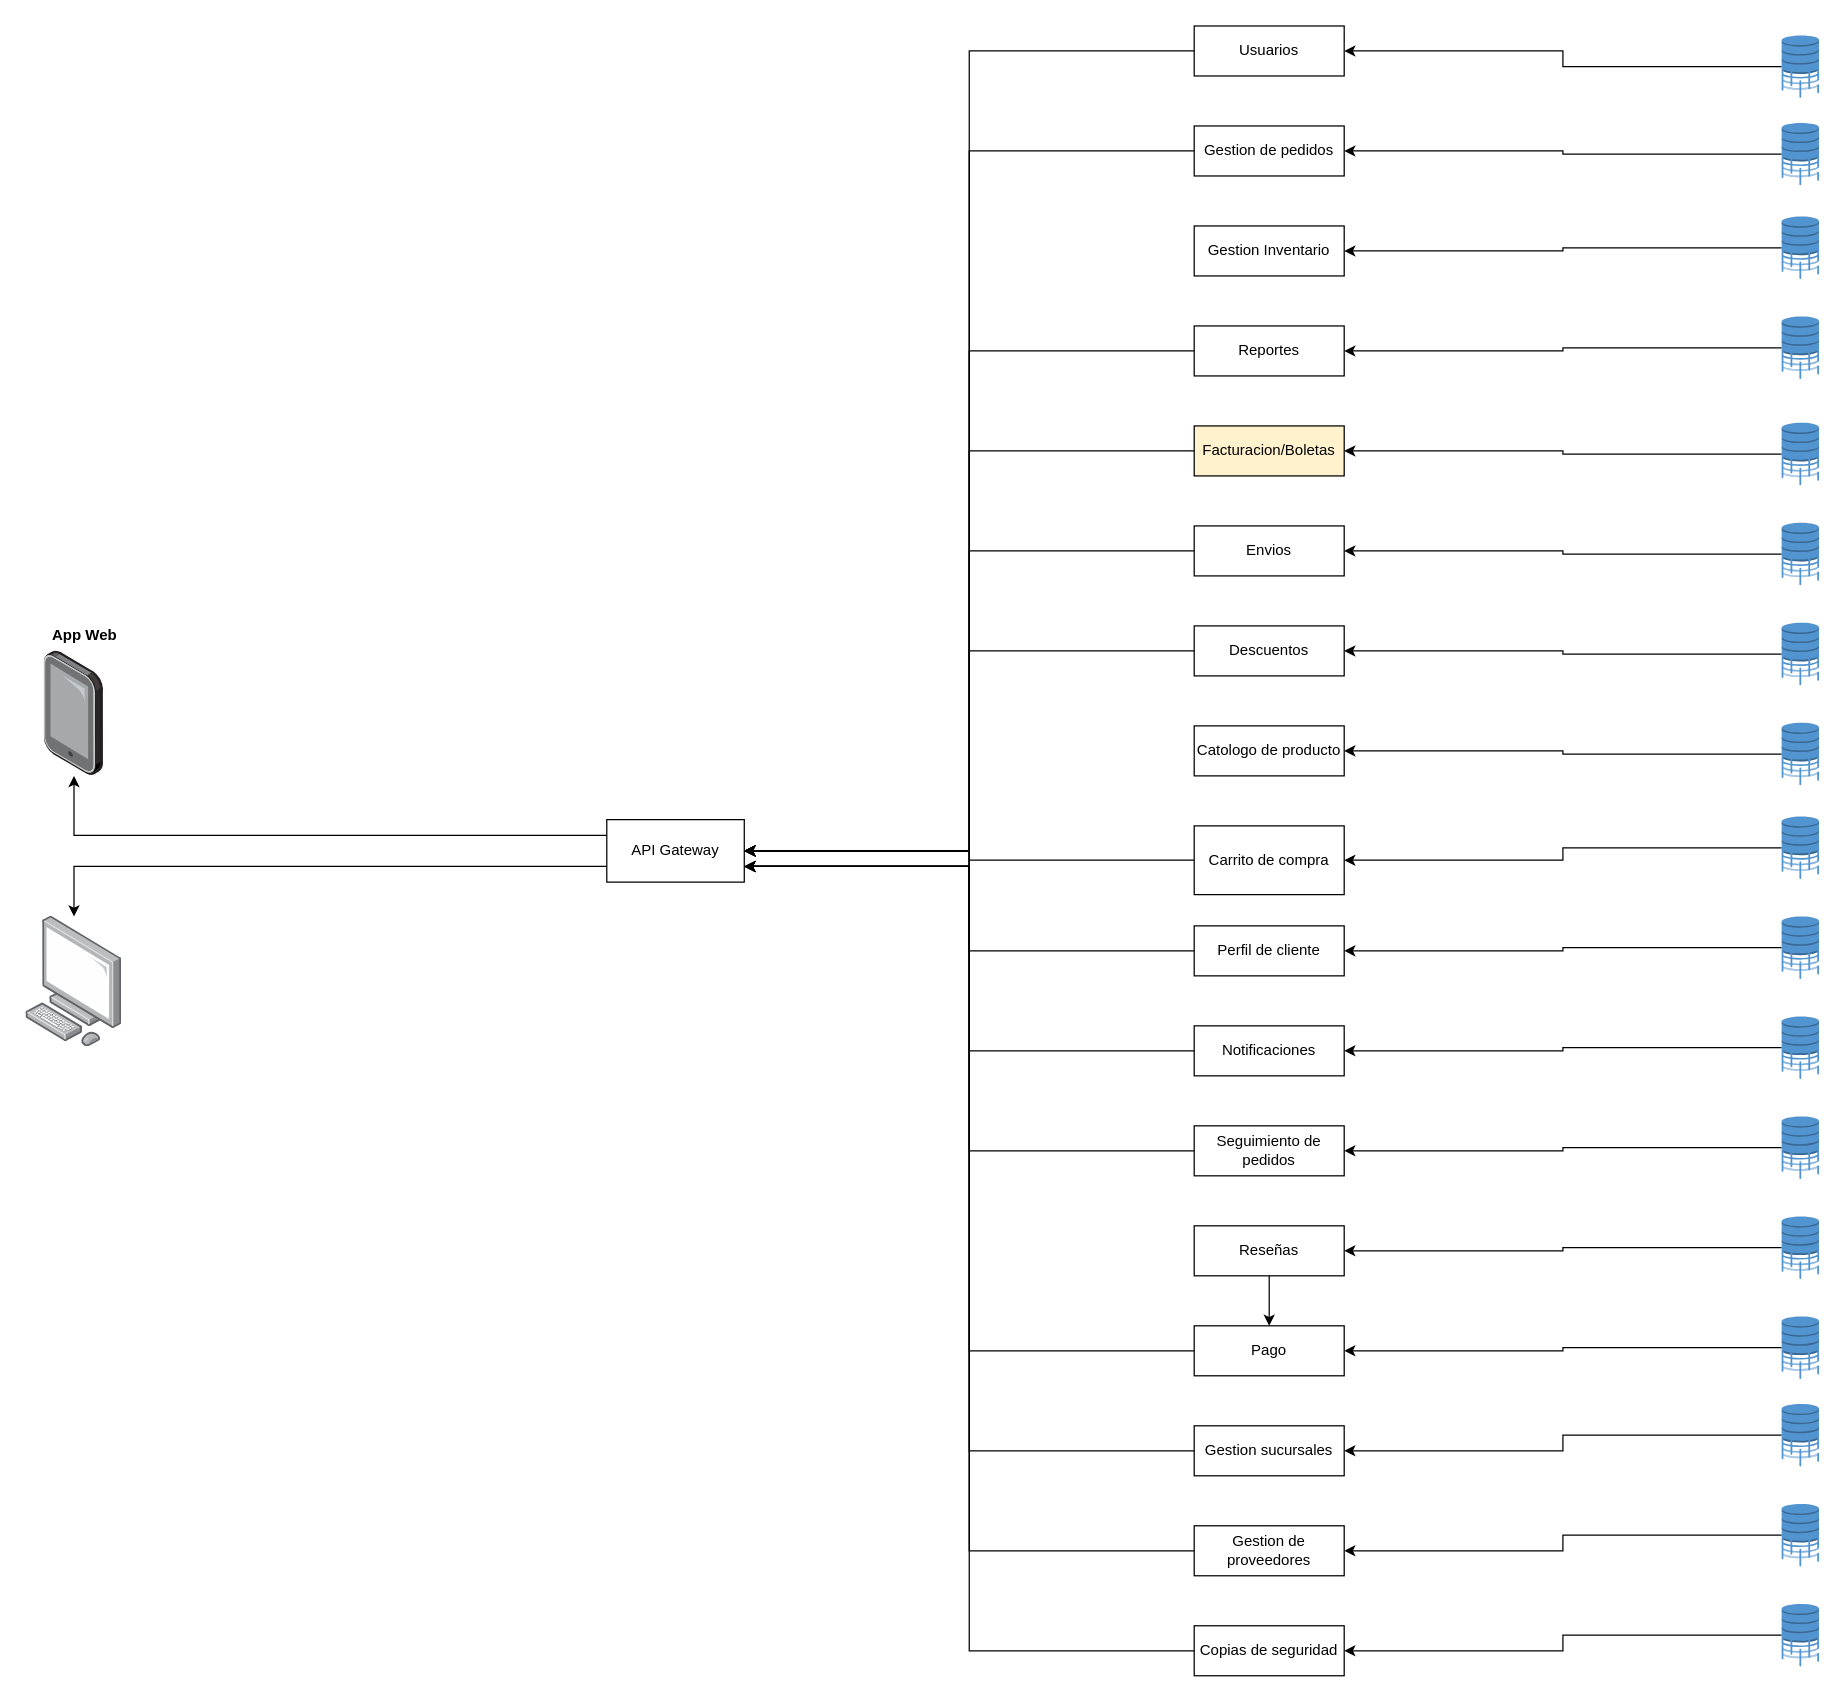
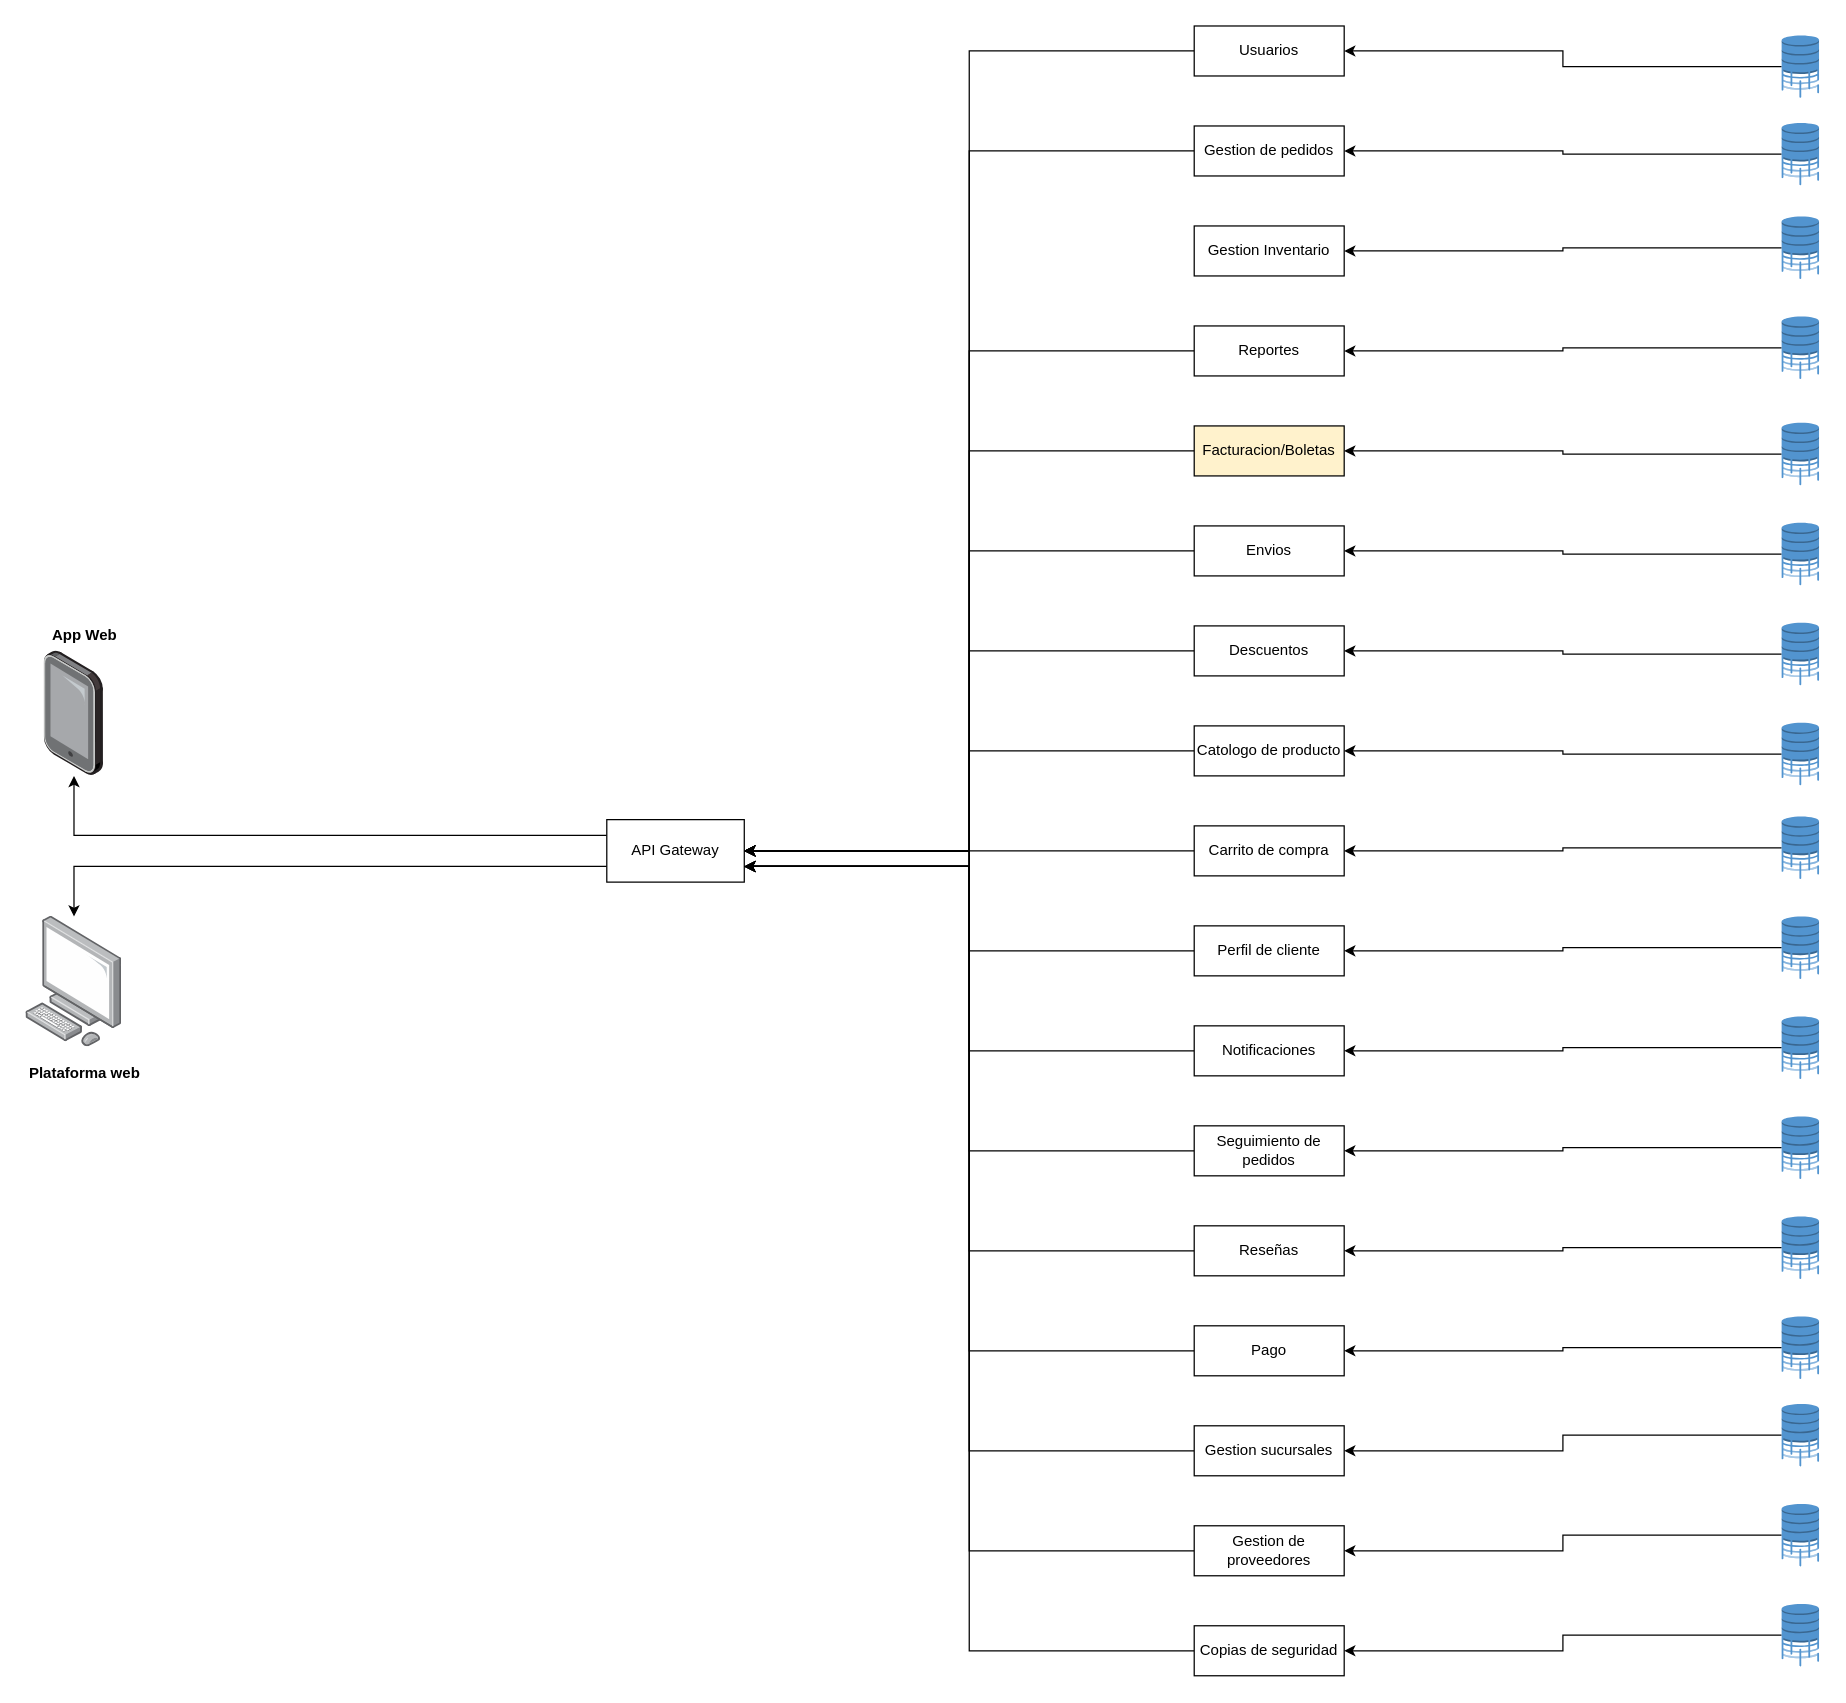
edge "Catologo de producto" -> "API Gateway": added
node "Carrito de compra": size 150x69 -> 150x50
node "Plataforma web": added
edge "Reseñas" -> "Pago": now "Reseñas" -> "API Gateway"
